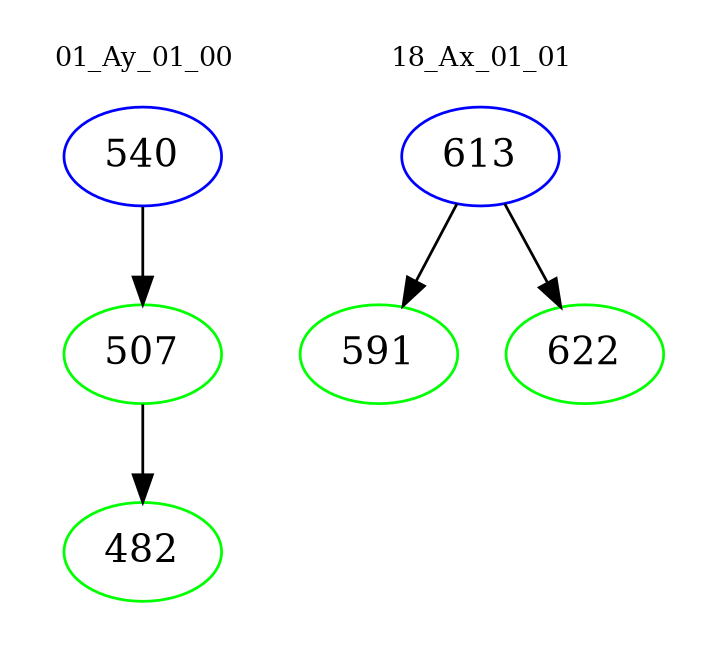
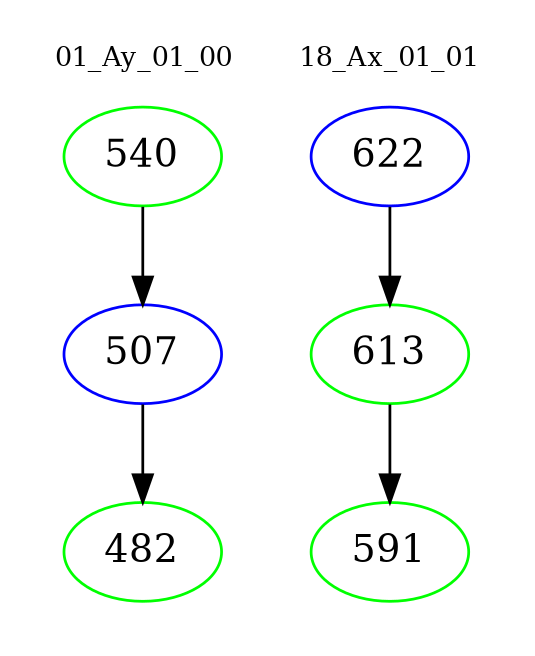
node "540": color blue -> green
node "613": color blue -> green
edge "613" -> "622": reversed
node "507": color green -> blue
node "622": color green -> blue
